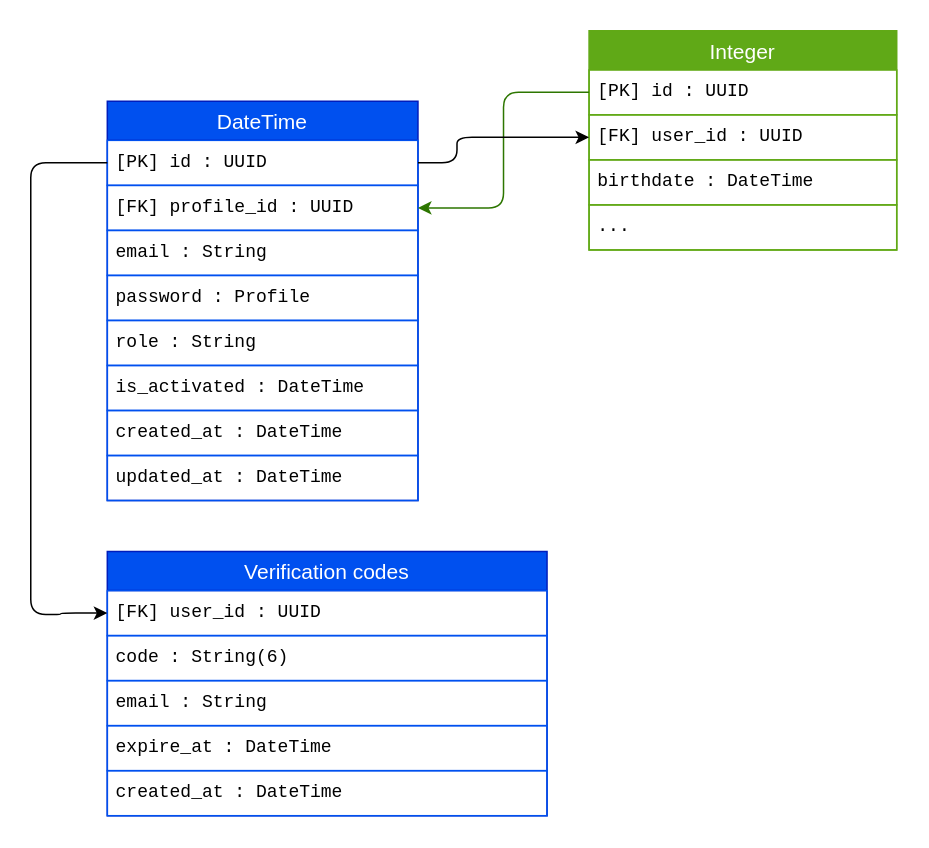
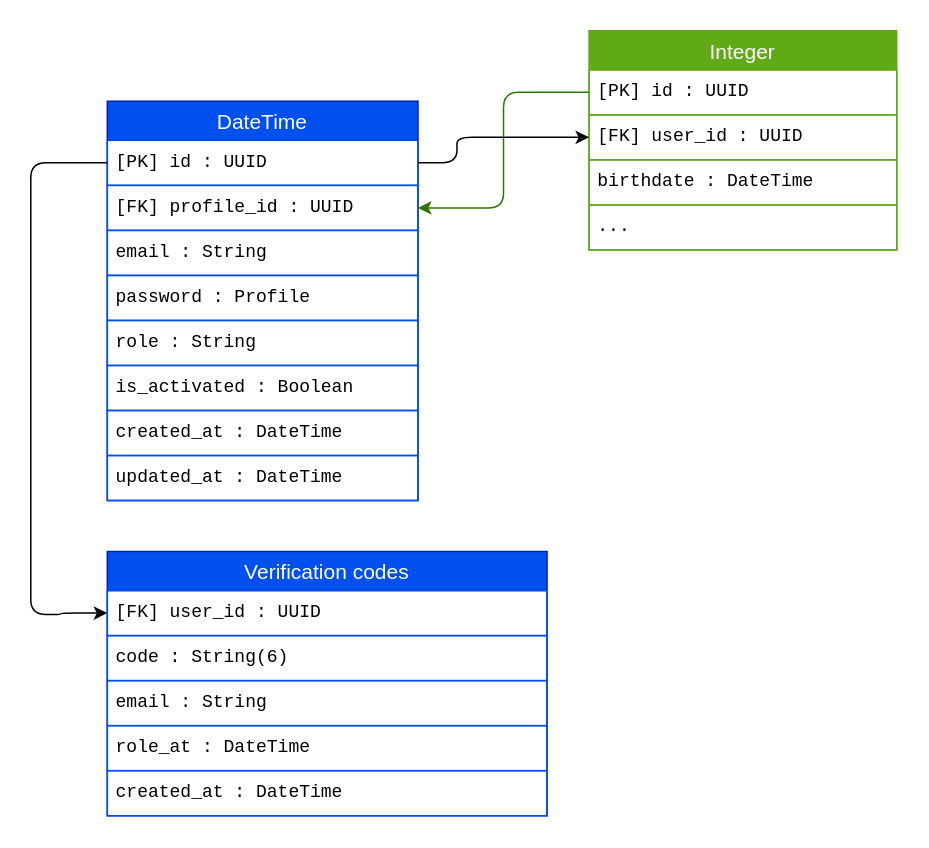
node "is_activated : DateTime": label "is_activated : DateTime" -> "is_activated : Boolean"
node "expire_at : DateTime": label "expire_at : DateTime" -> "role_at : DateTime"
